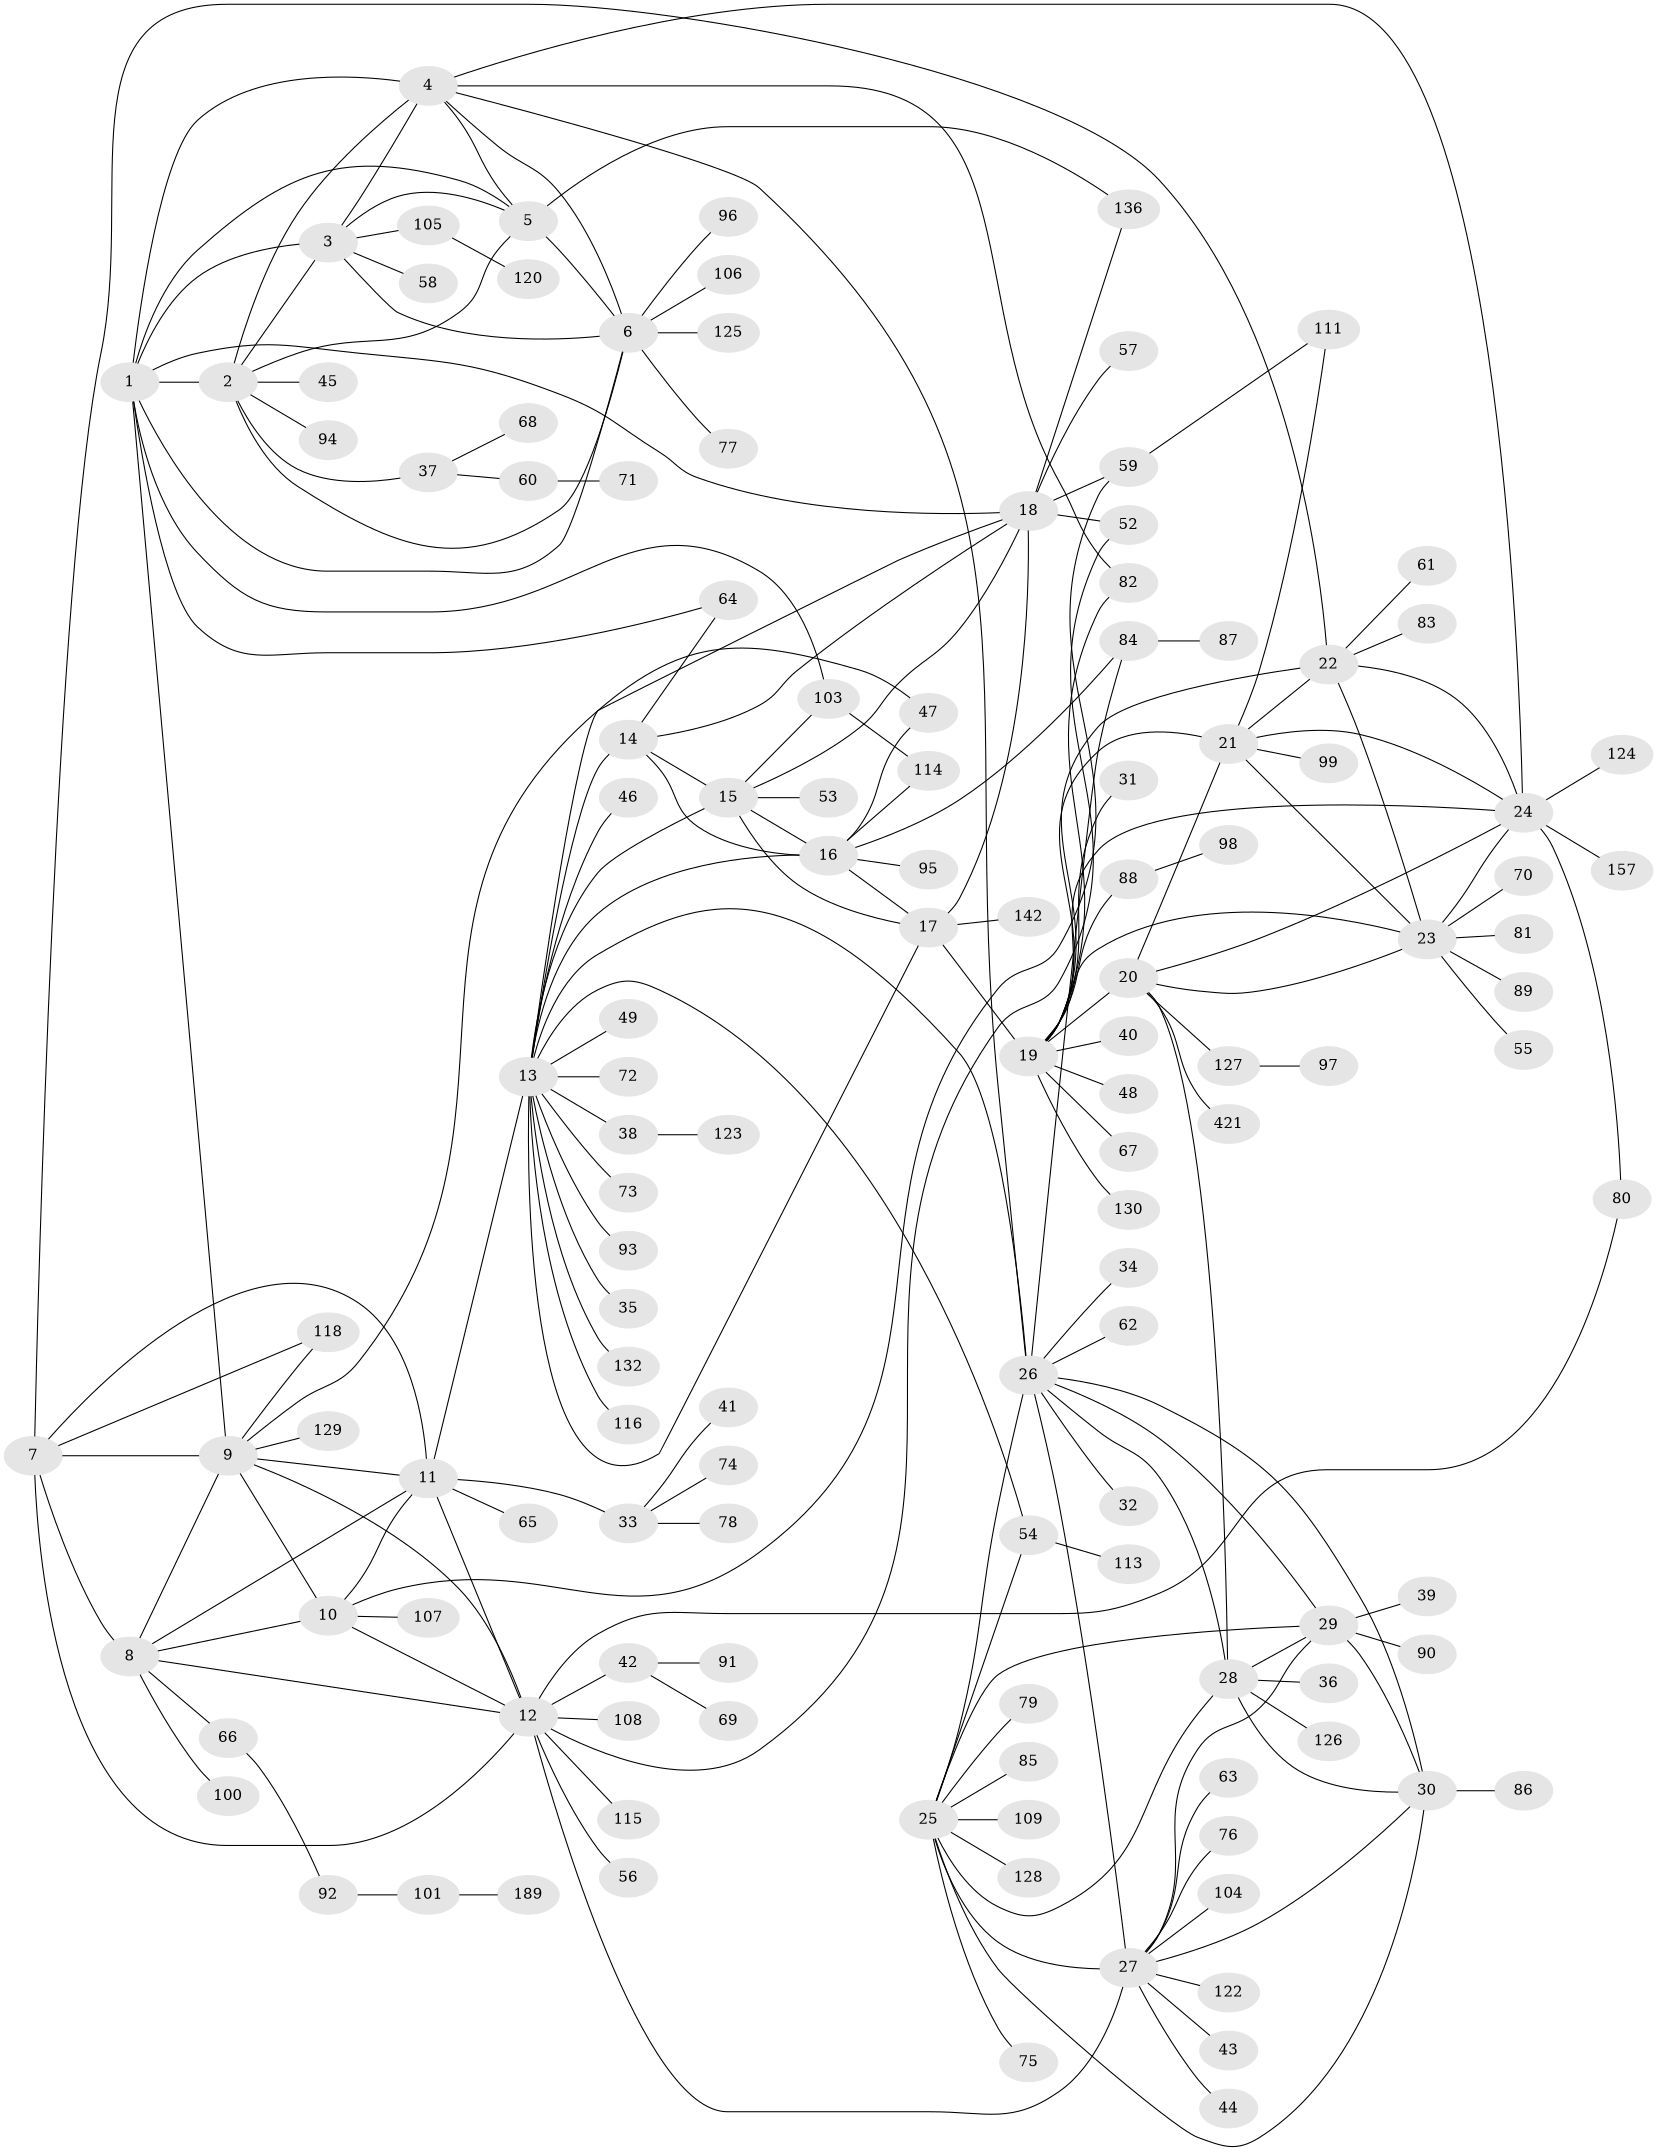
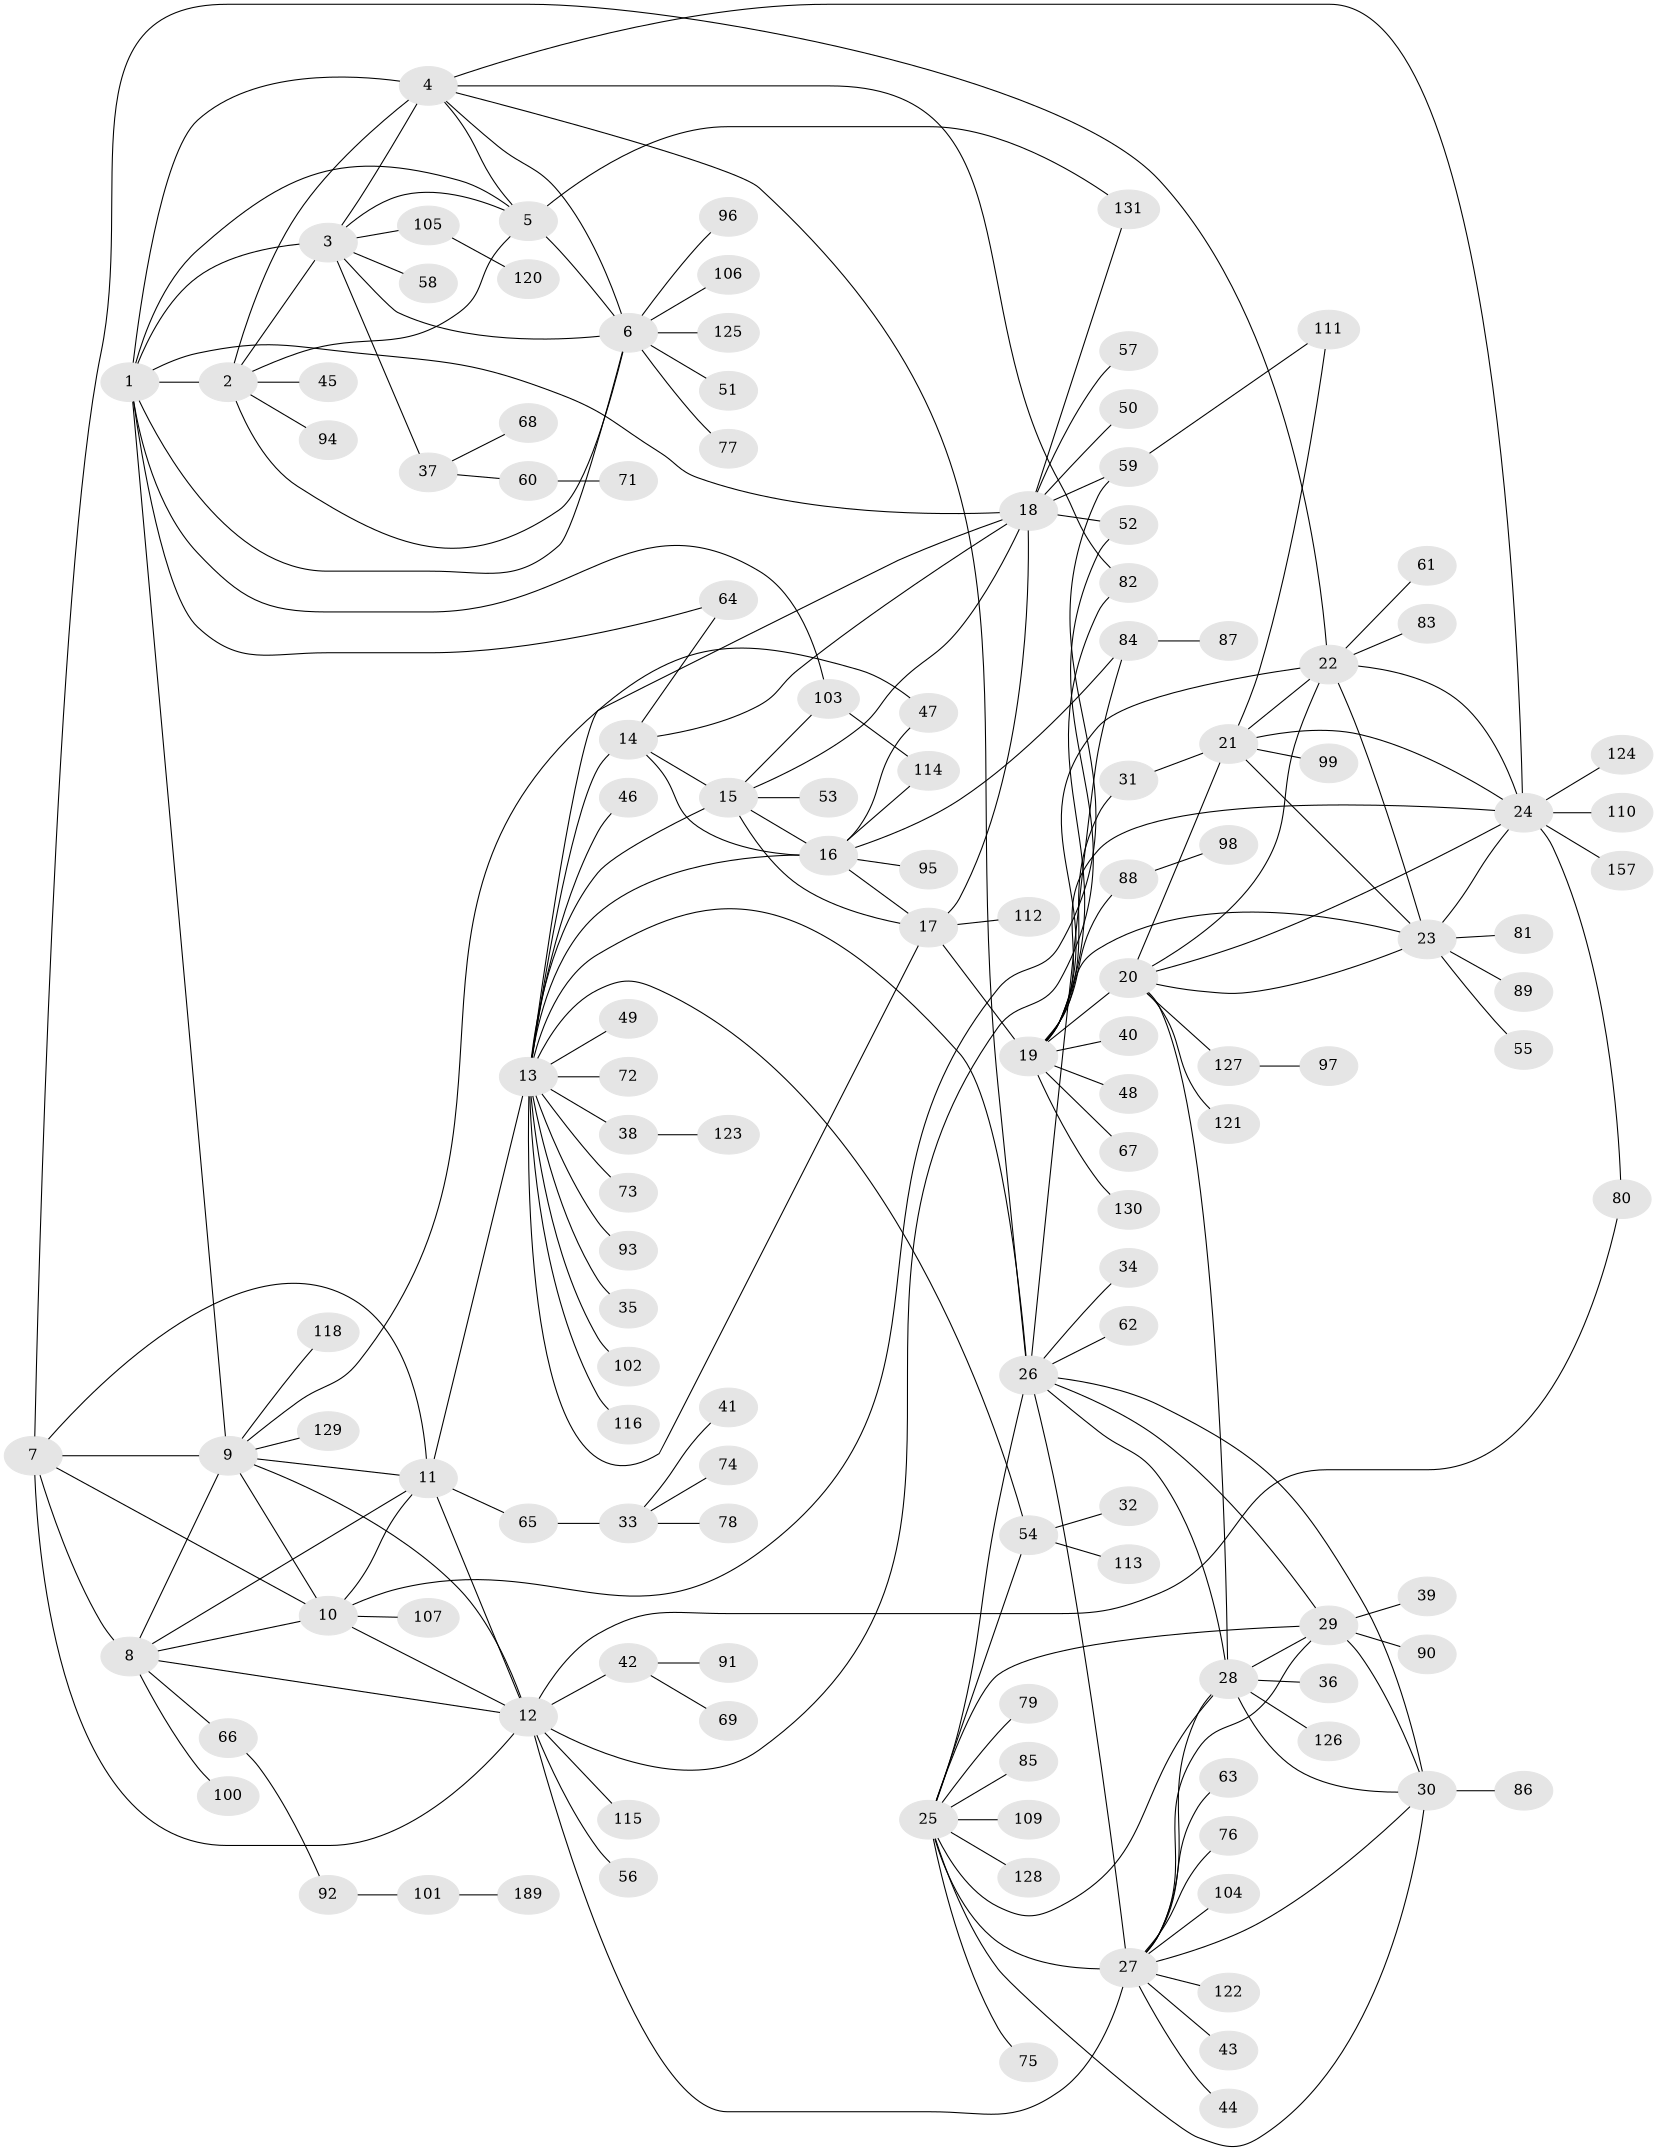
node "136": label "136" -> "131"
node "51": added
node "50": added
edge "2" -- "37": now "3" -- "37"
node "110": added
edge "21" -- "19": now "21" -- "31"
edge "22" -- "20": added
node "70": removed
node "142": label "142" -> "112"
node "421": label "421" -> "121"
node "132": label "132" -> "102"
edge "118" -- "7": now "10" -- "7"
edge "26" -- "32": now "54" -- "32"
edge "11" -- "33": now "65" -- "33"
node "108": removed
edge "28" -- "27": added
